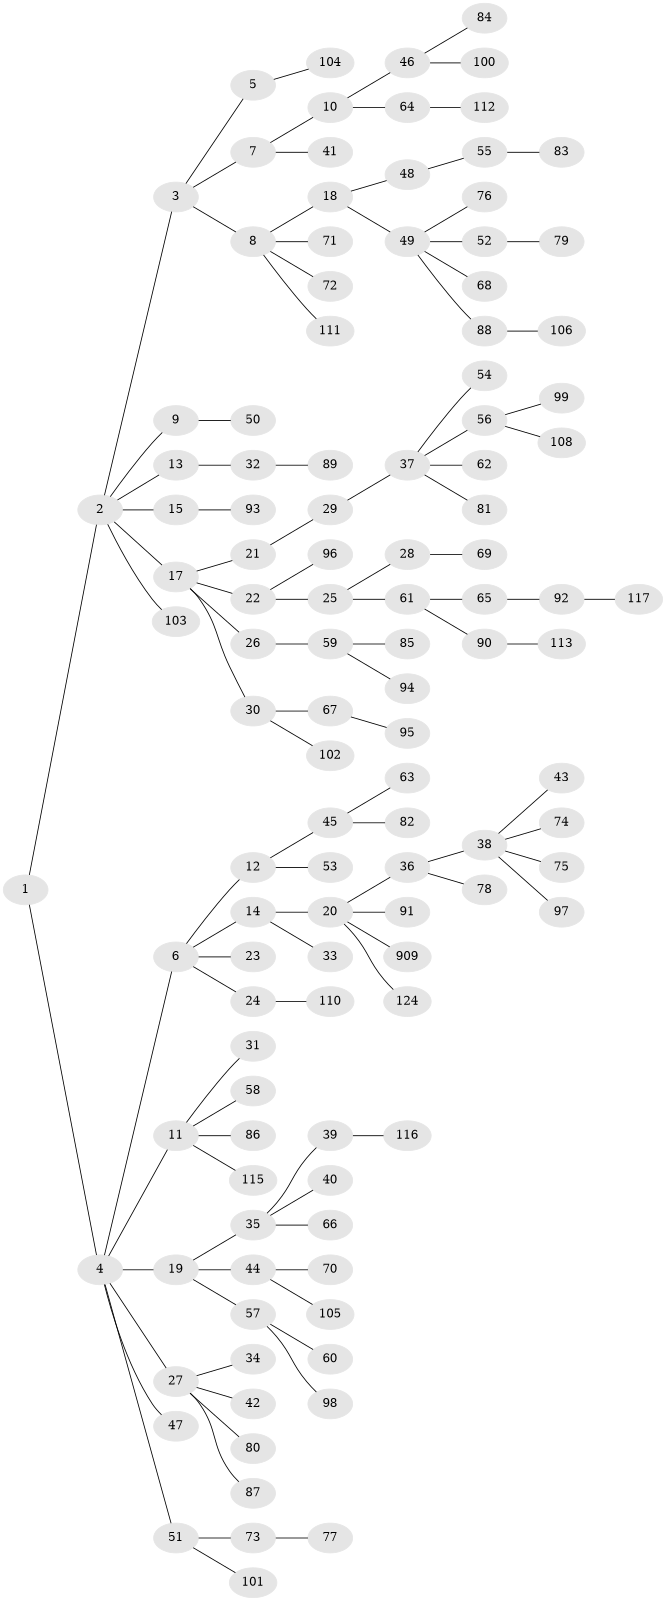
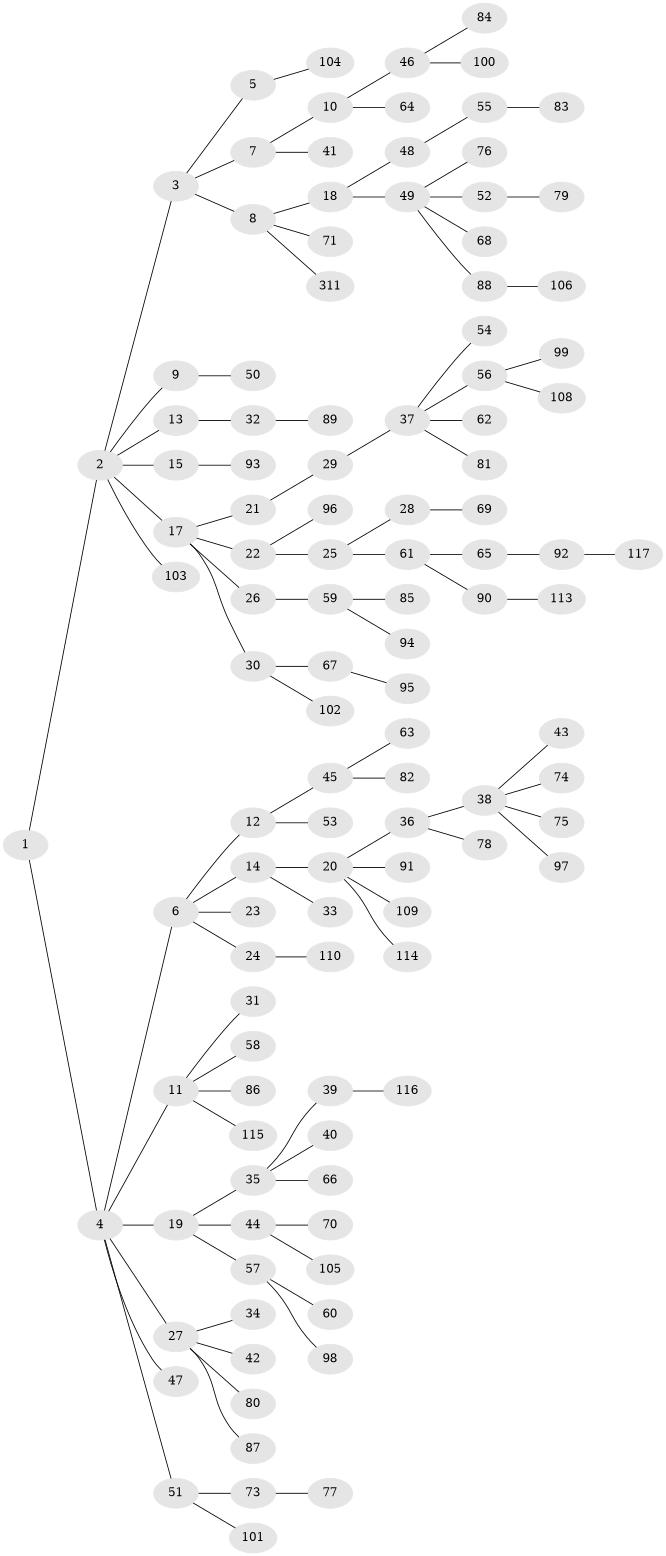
node "112": removed
node "72": removed
node "111": label "111" -> "311"
node "909": label "909" -> "109"
node "124": label "124" -> "114"
